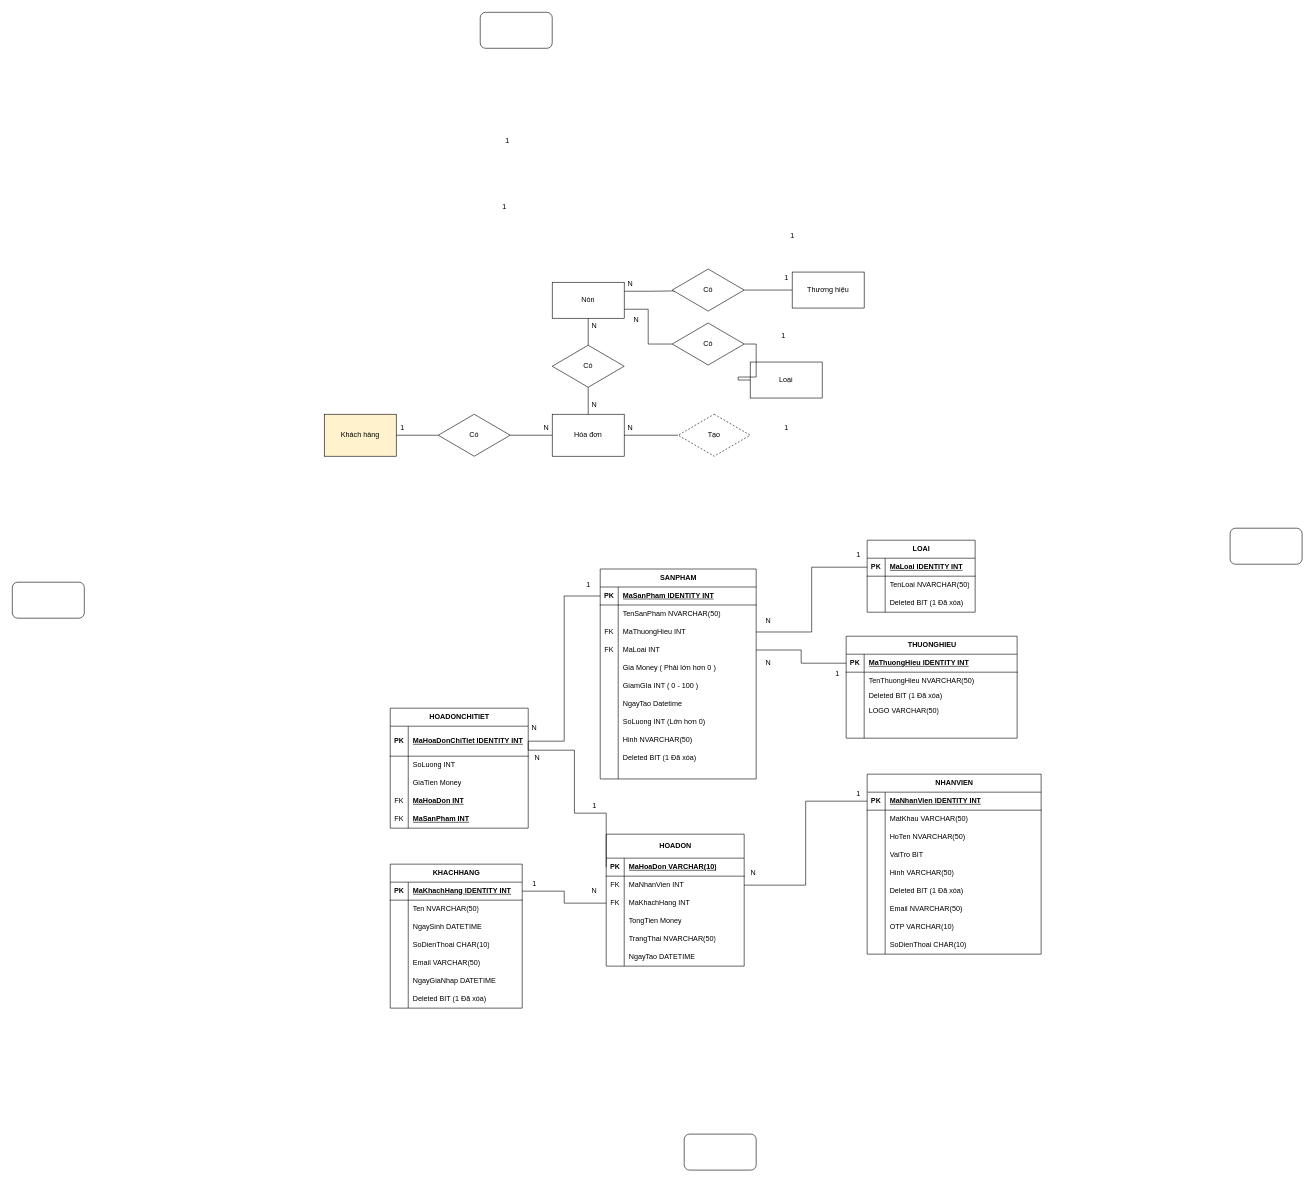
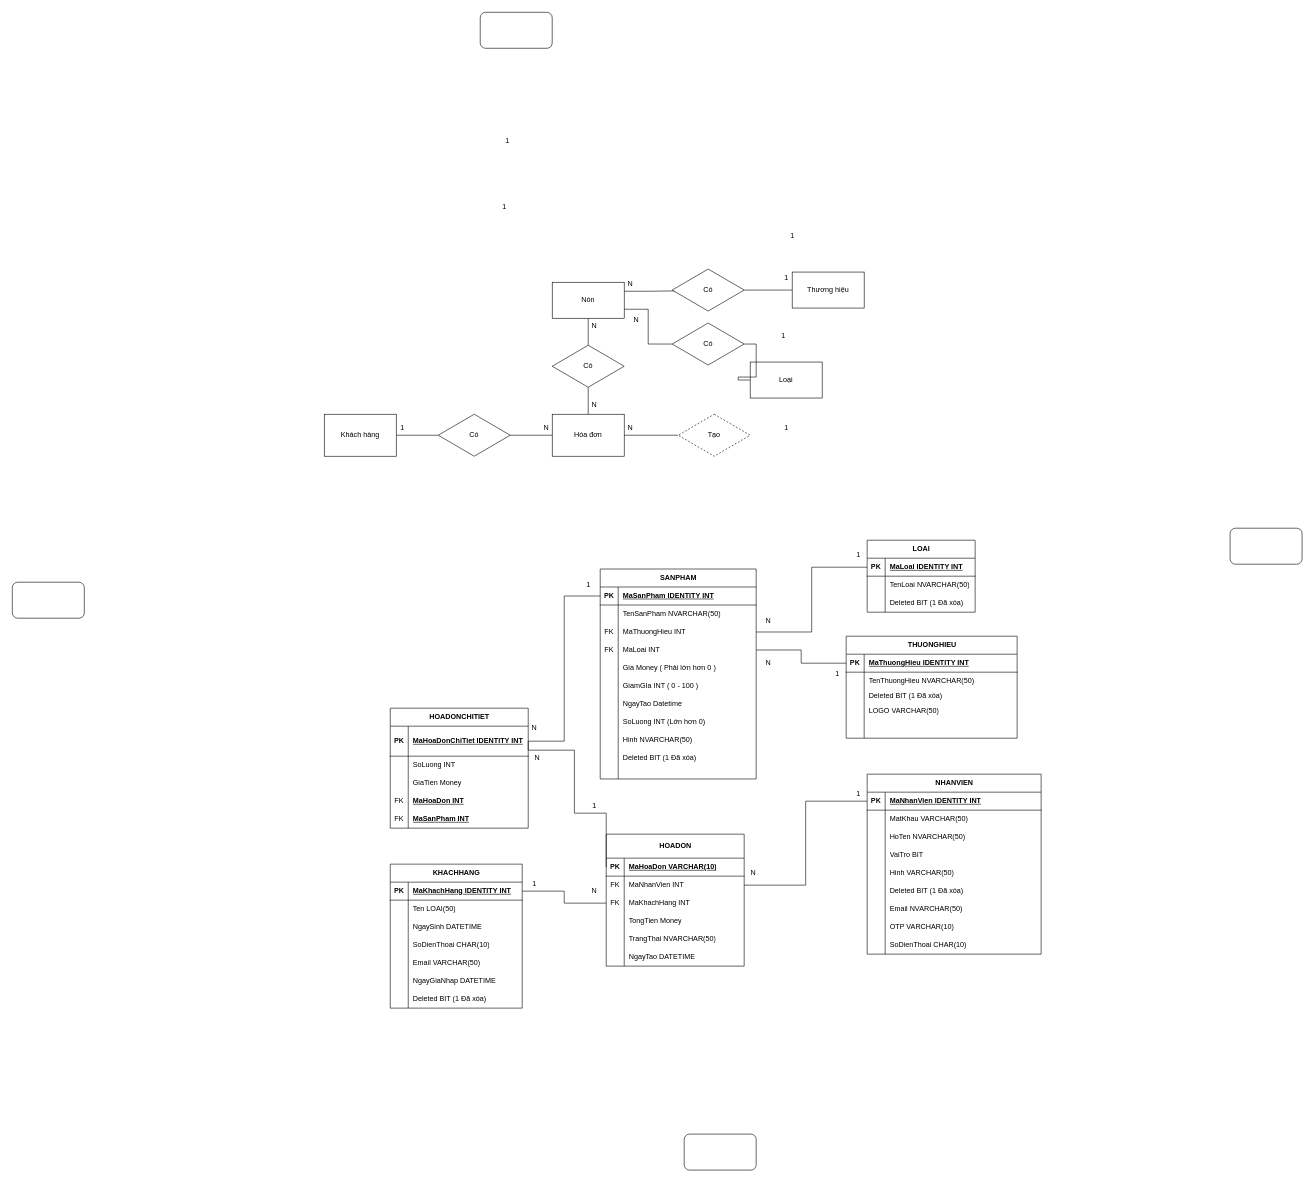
node "Khách hàng": fillcolor #fff2cc -> #ffffff
node "Ten NVARCHAR(50)": label "Ten NVARCHAR(50)" -> "Ten LOAI(50)"
